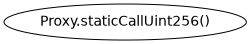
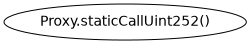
node "Proxy.staticCallUint256()": label "Proxy.staticCallUint256()" -> "Proxy.staticCallUint252()"
